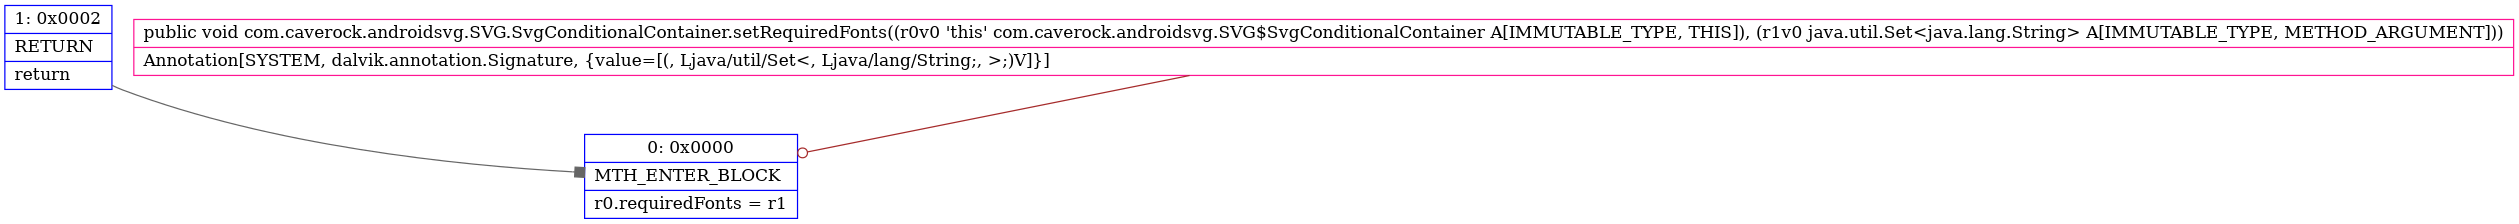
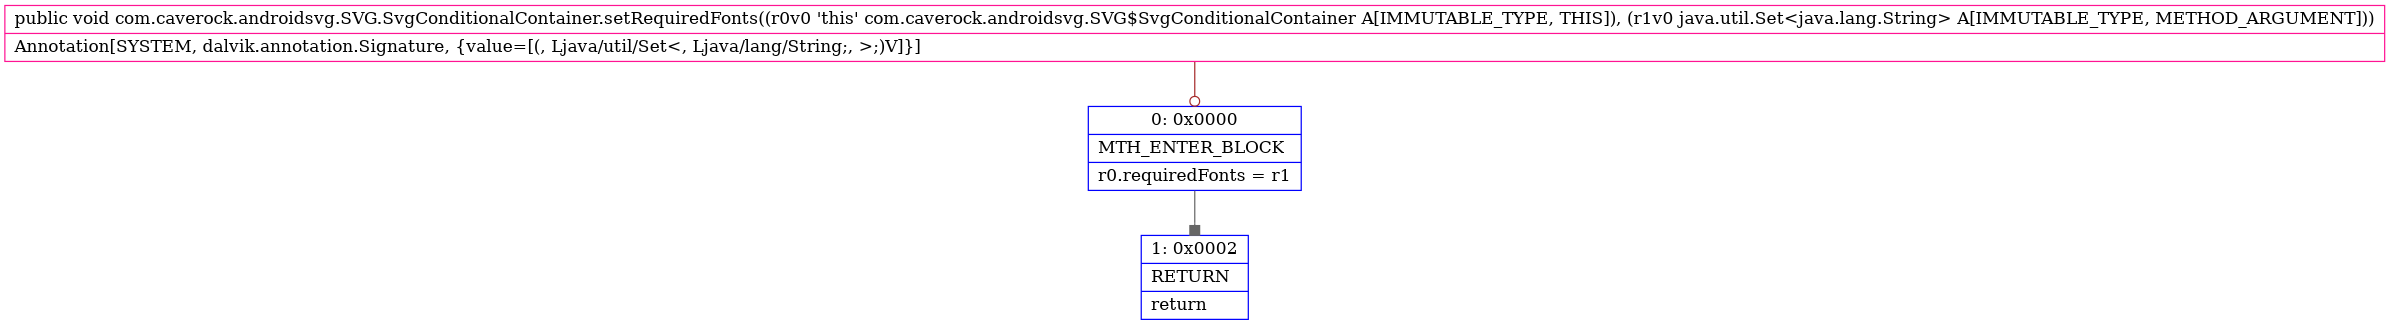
edge "1: 0x0002" -> "0: 0x0000": reversed
